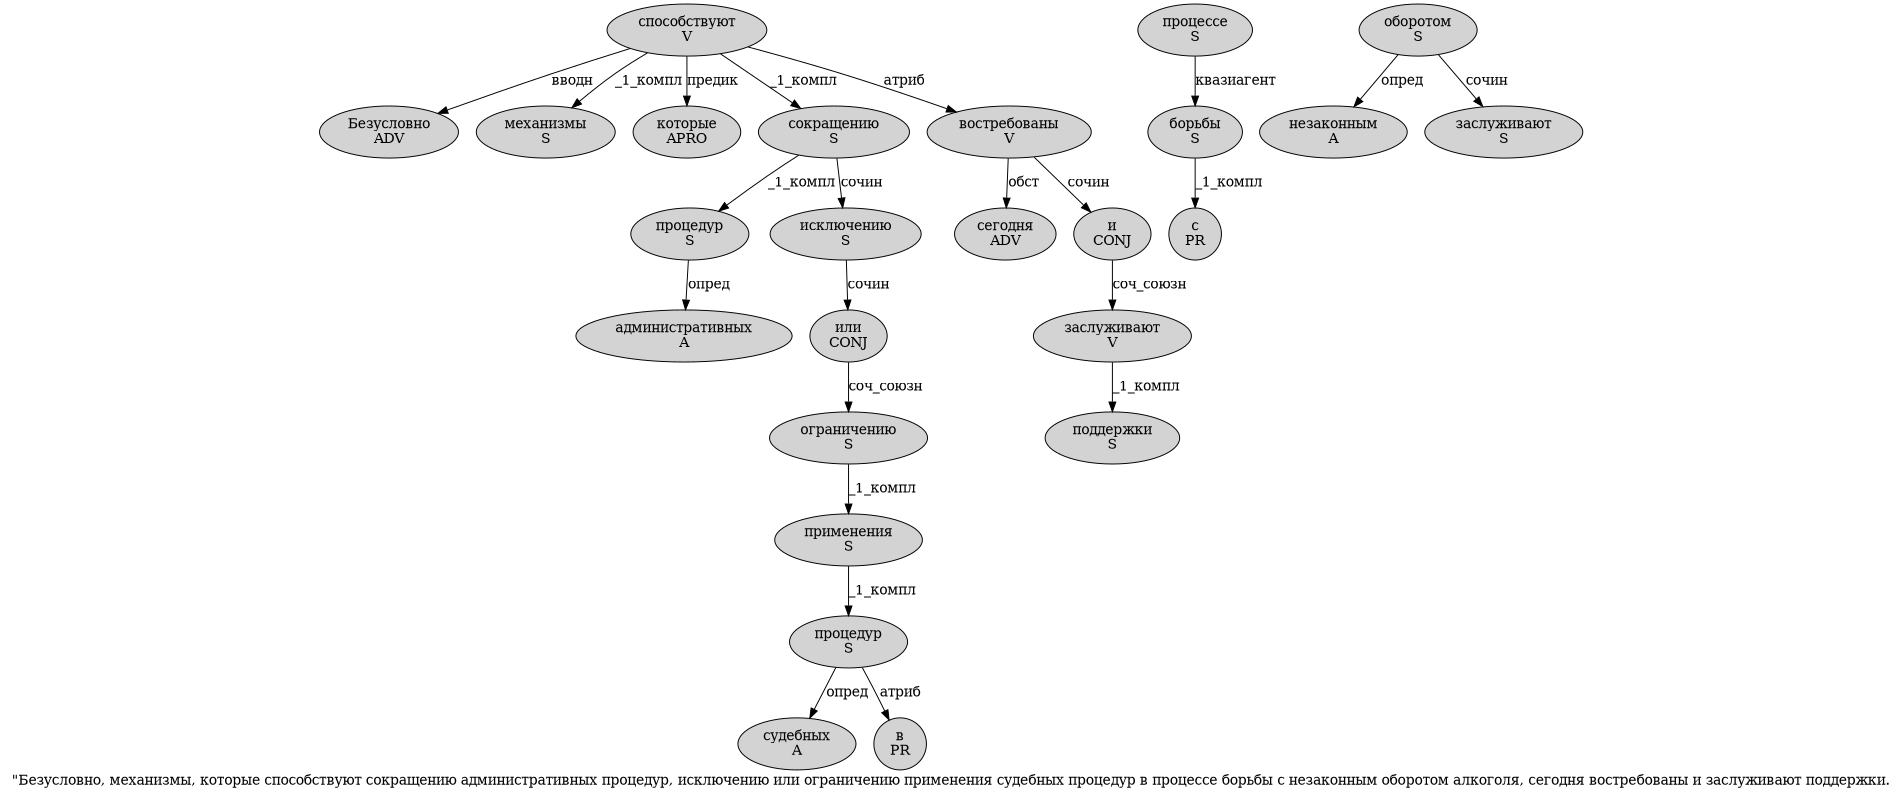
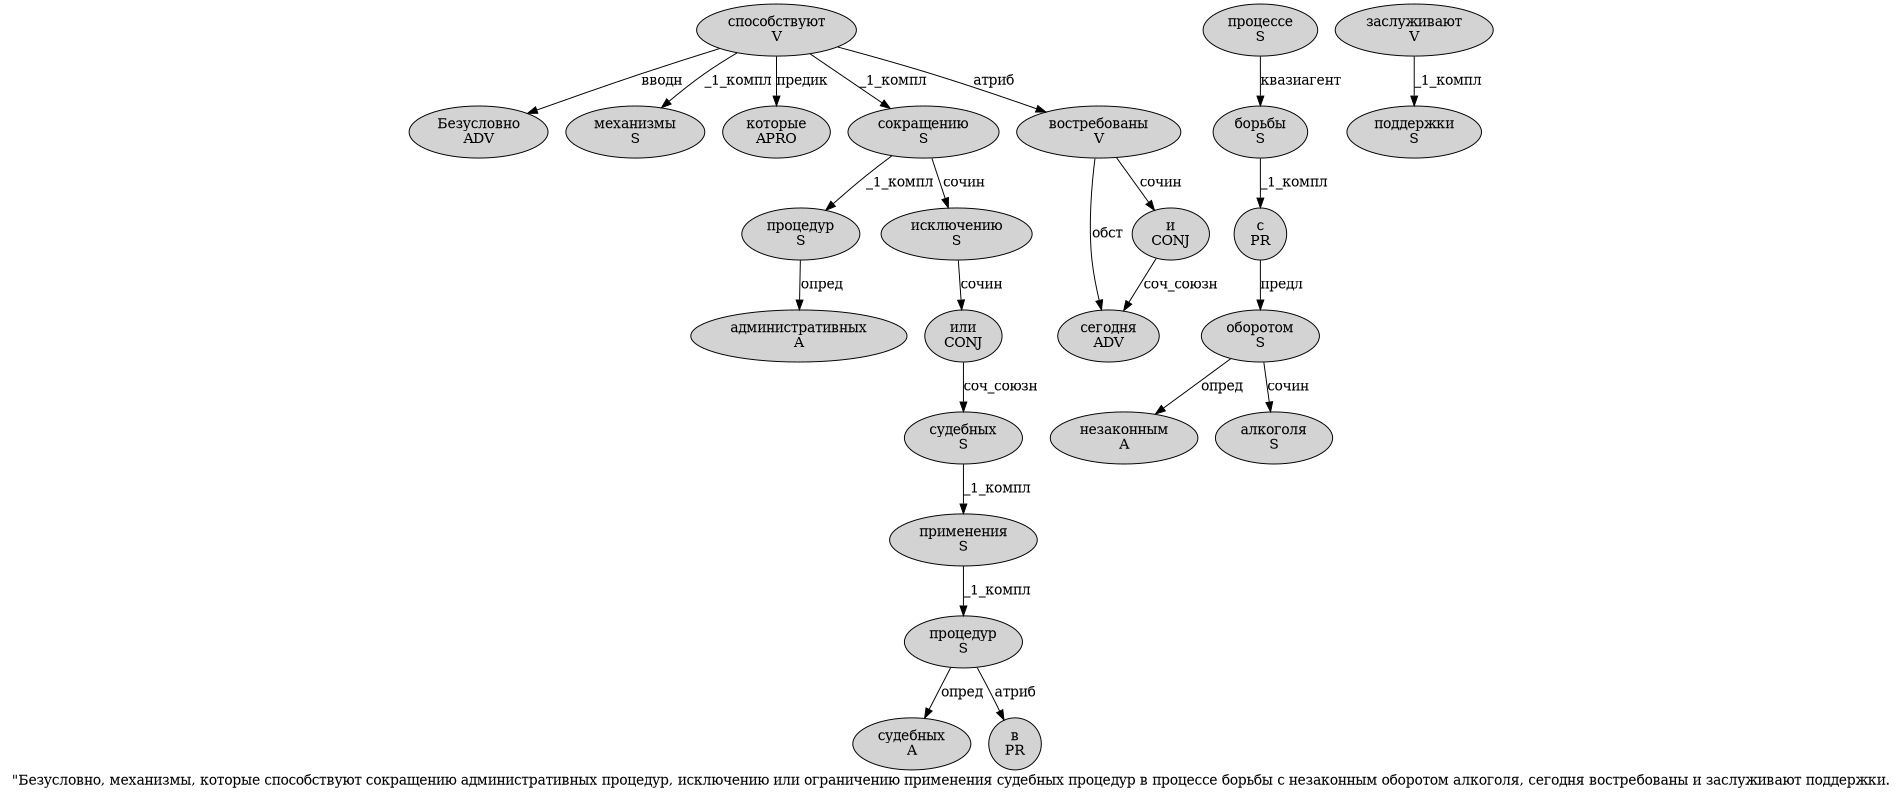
node "заслуживают S": label "заслуживают S" -> "алкоголя S"
edge "и CONJ" -> "заслуживают V": now "и CONJ" -> "сегодня ADV"
edge "с PR" -> "оборотом S": added, label "предл"
node "ограничению S": label "ограничению S" -> "судебных S"
